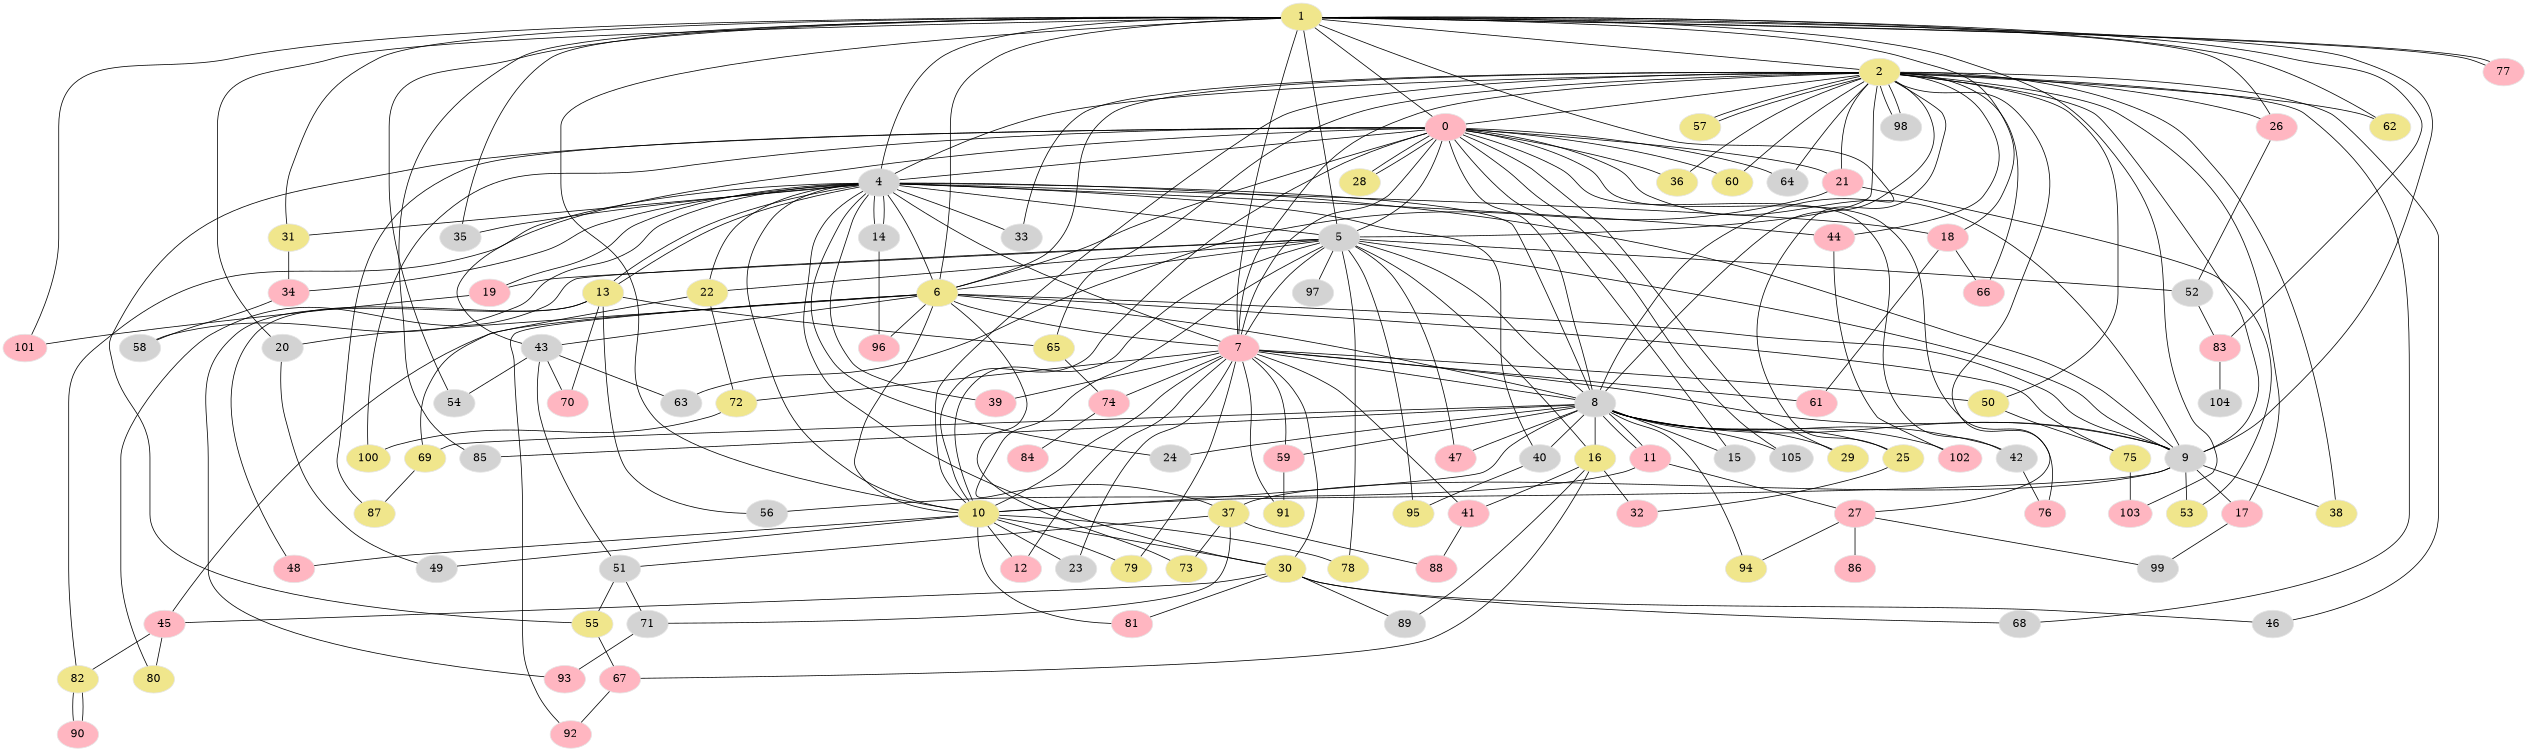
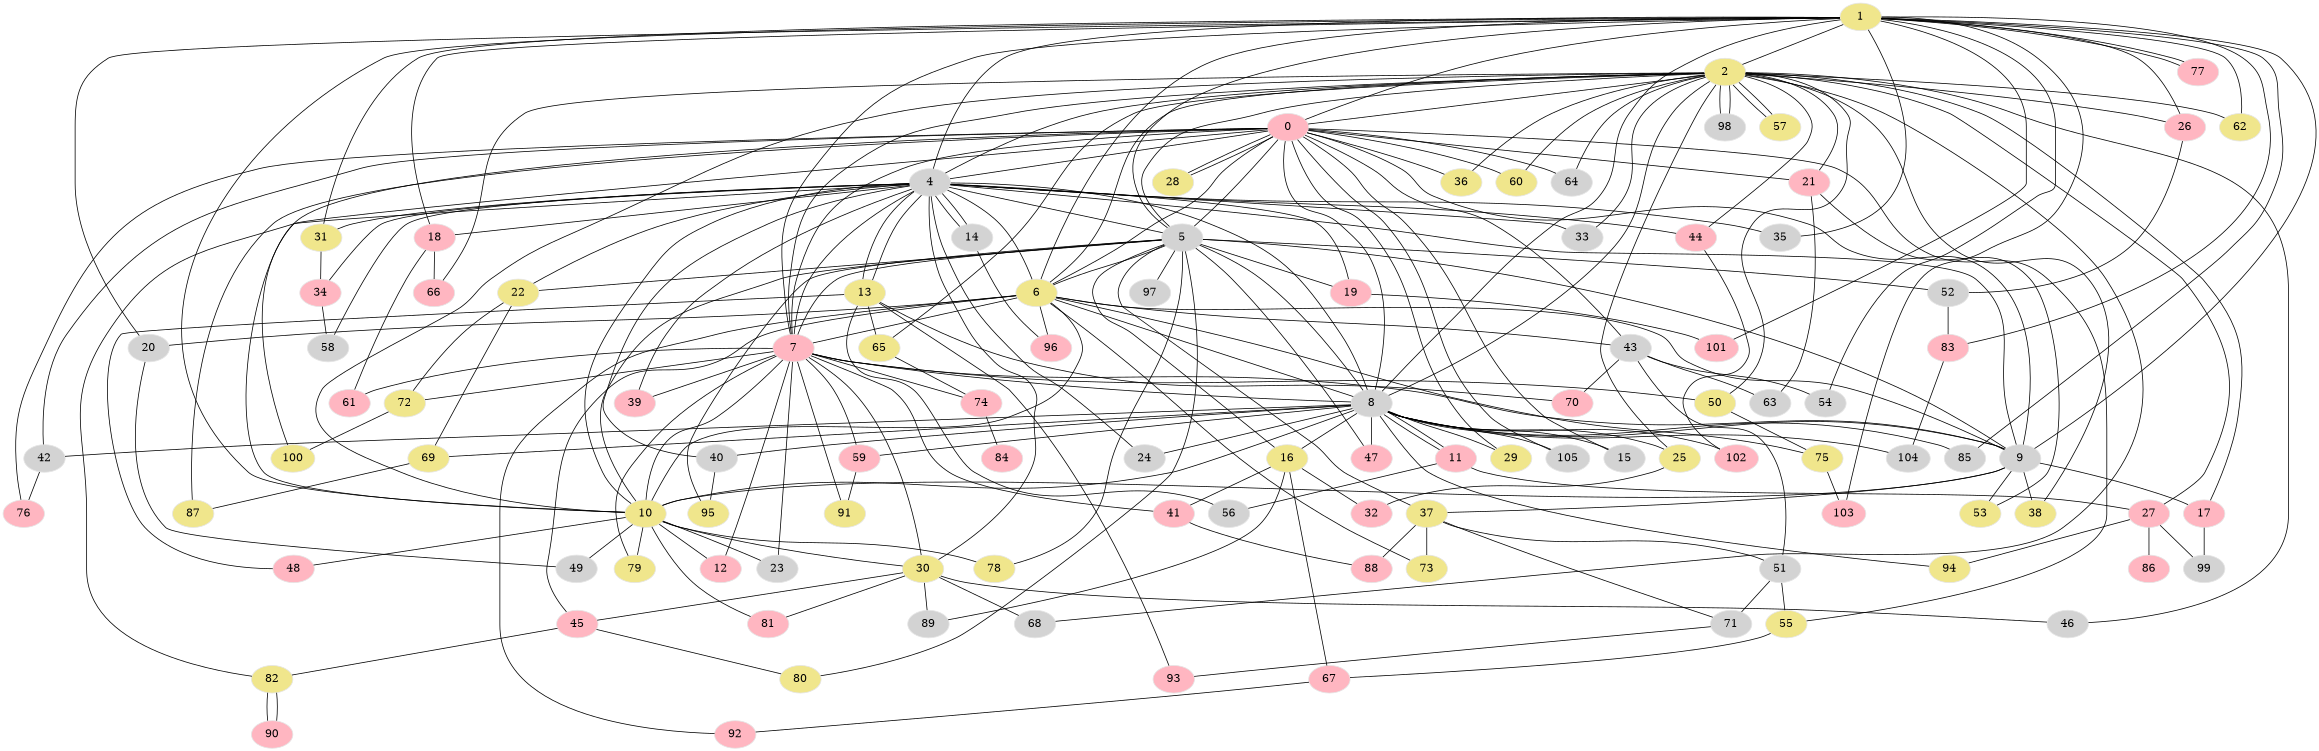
edge "2" -- "9": removed
edge "8" -- "104": added
